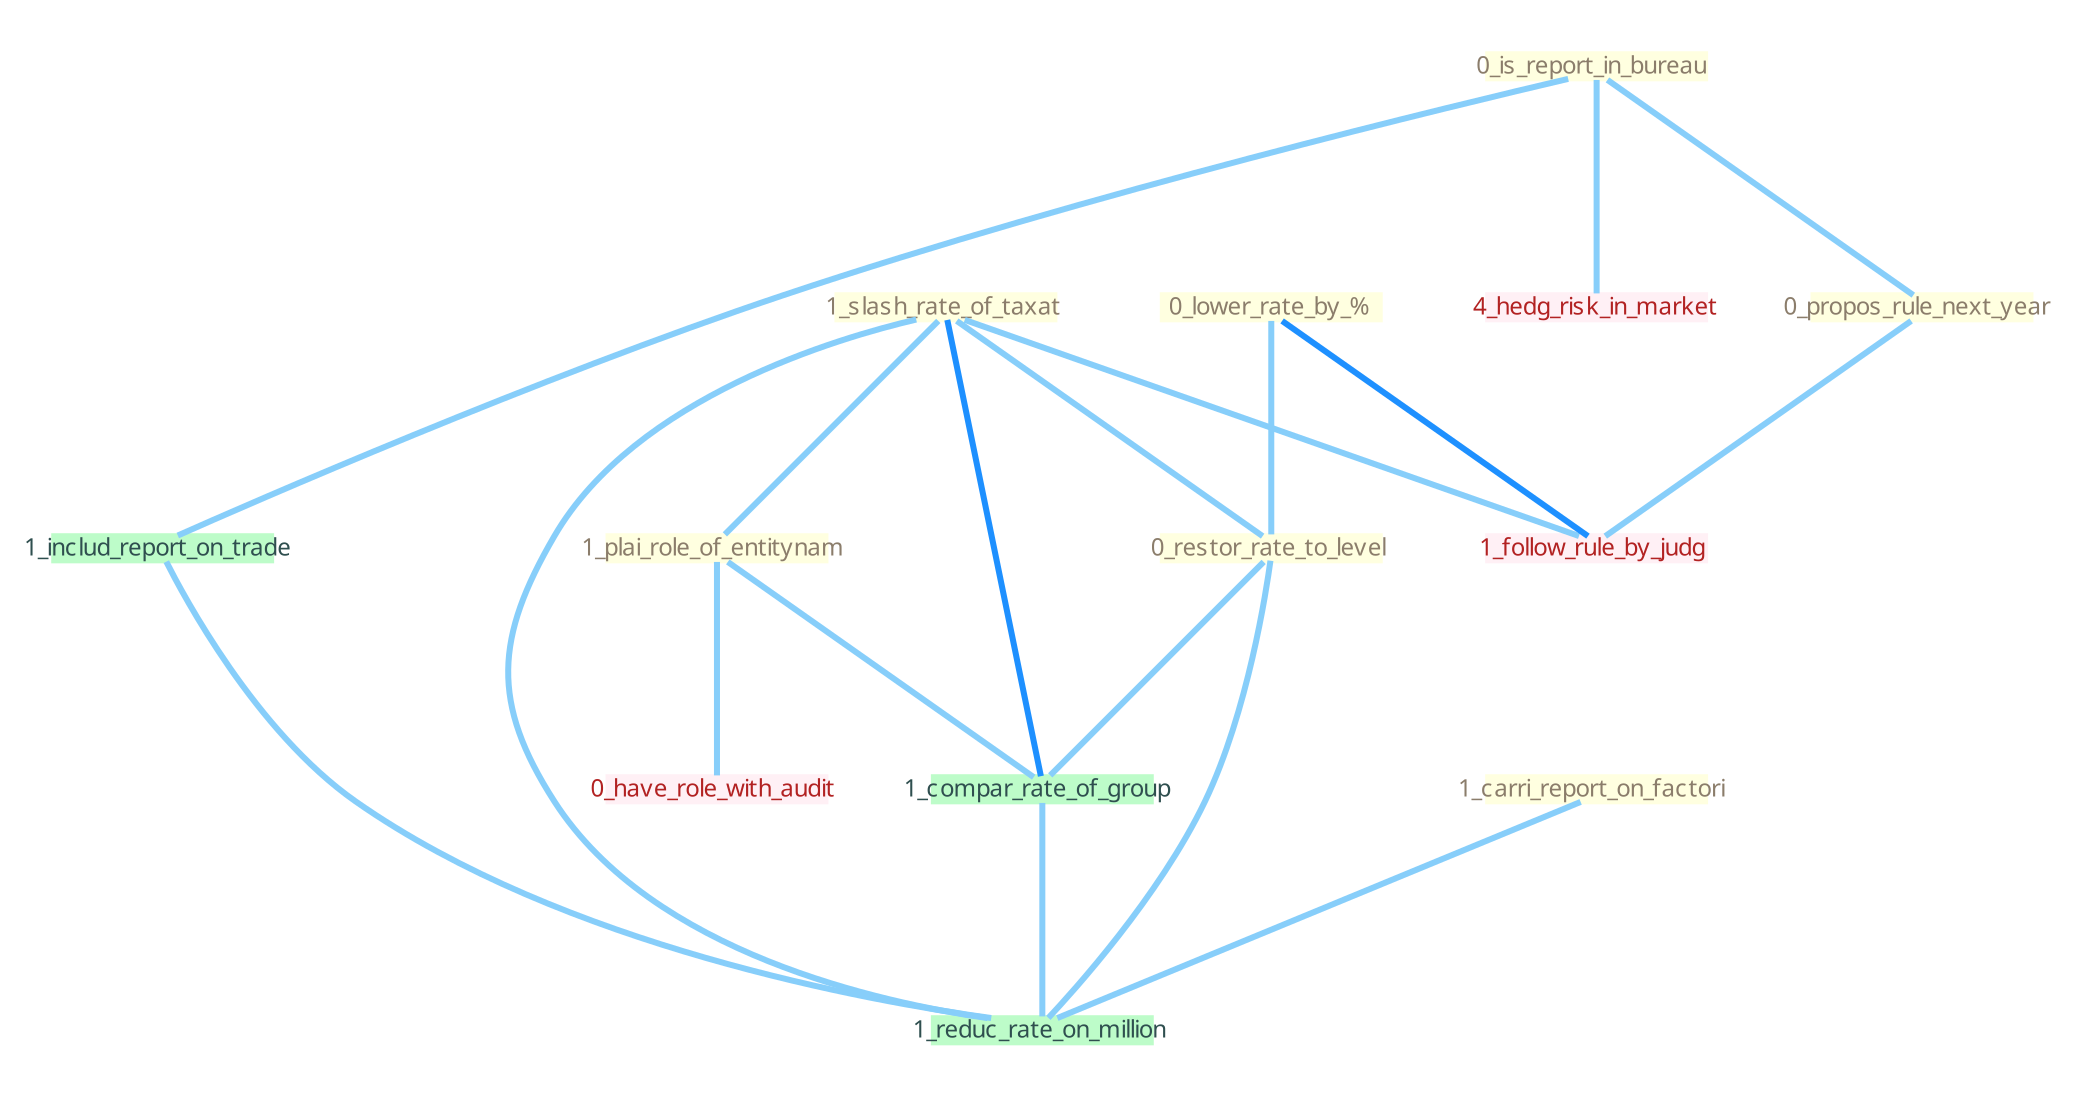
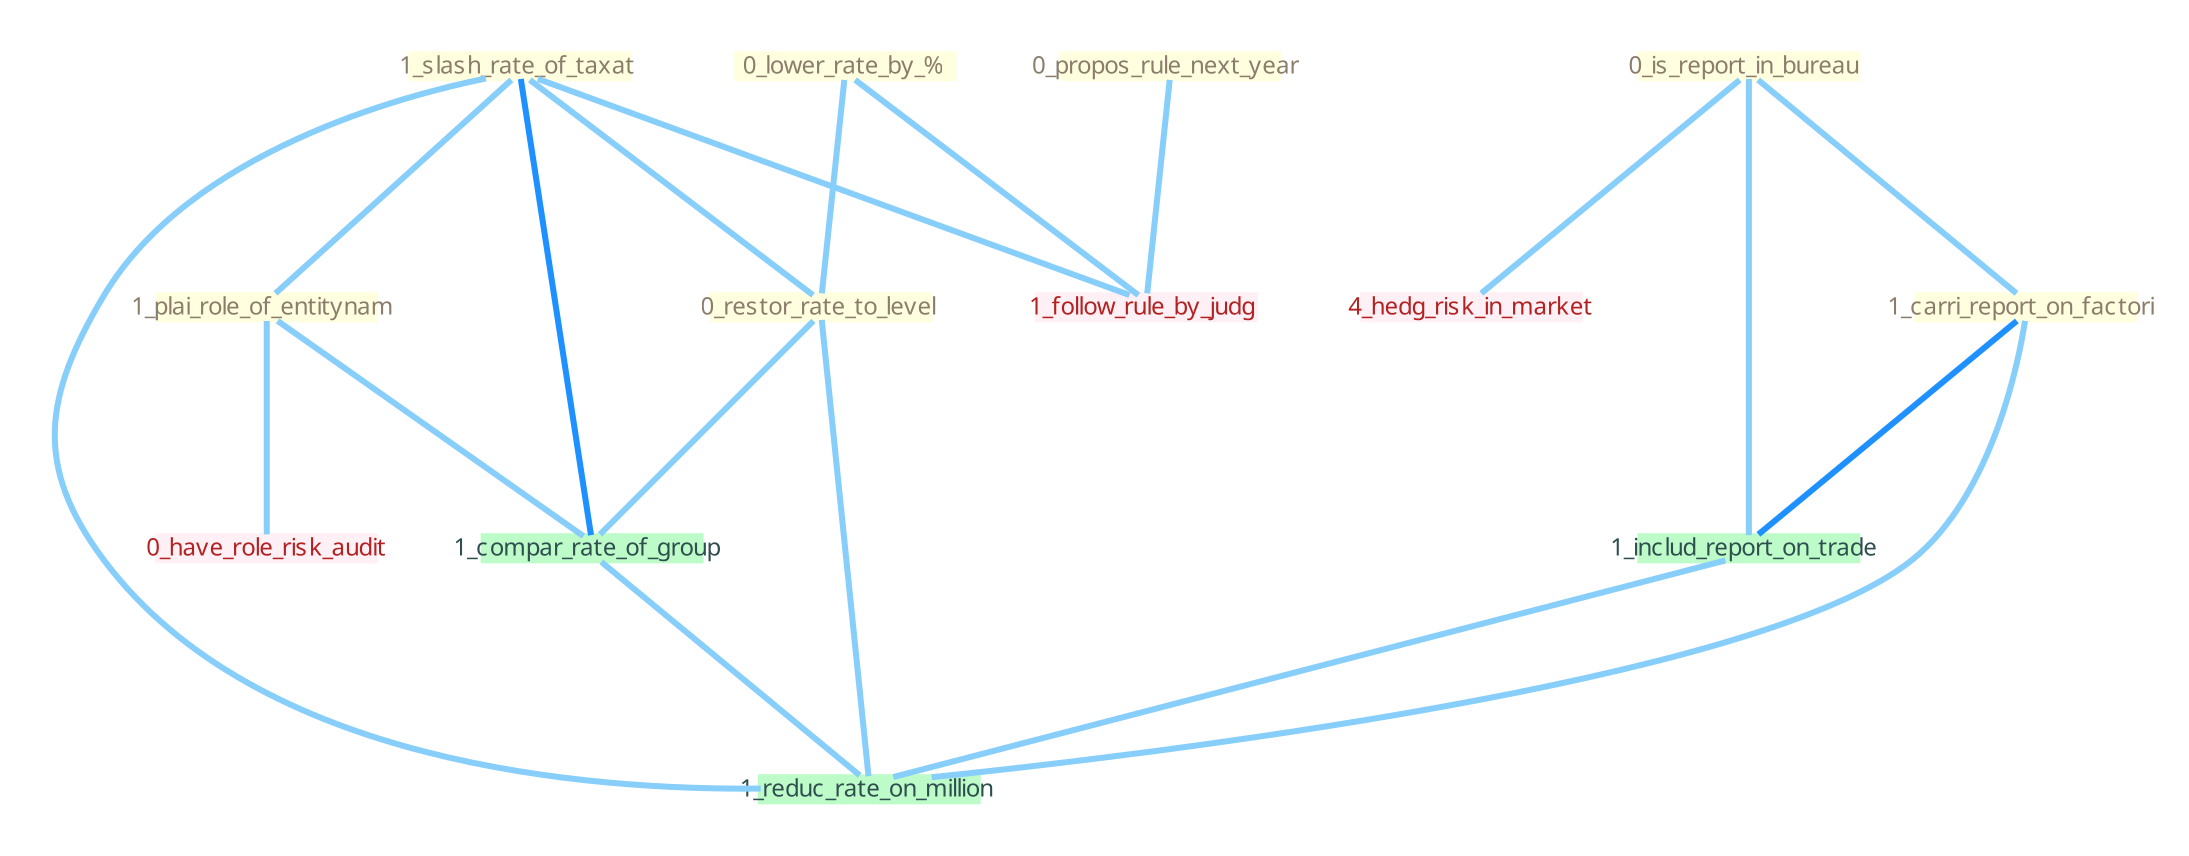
edge "0_is_report_in_bureau" -- "0_propos_rule_next_year": now "0_is_report_in_bureau" -- "1_carri_report_on_factori"
edge "1_carri_report_on_factori" -- "1_includ_report_on_trade": added
edge "0_lower_rate_by_%" -- "1_follow_rule_by_judg": color #1e90ff -> #87cefa
node "0_have_role_with_audit": label "0_have_role_with_audit" -> "0_have_role_risk_audit"
